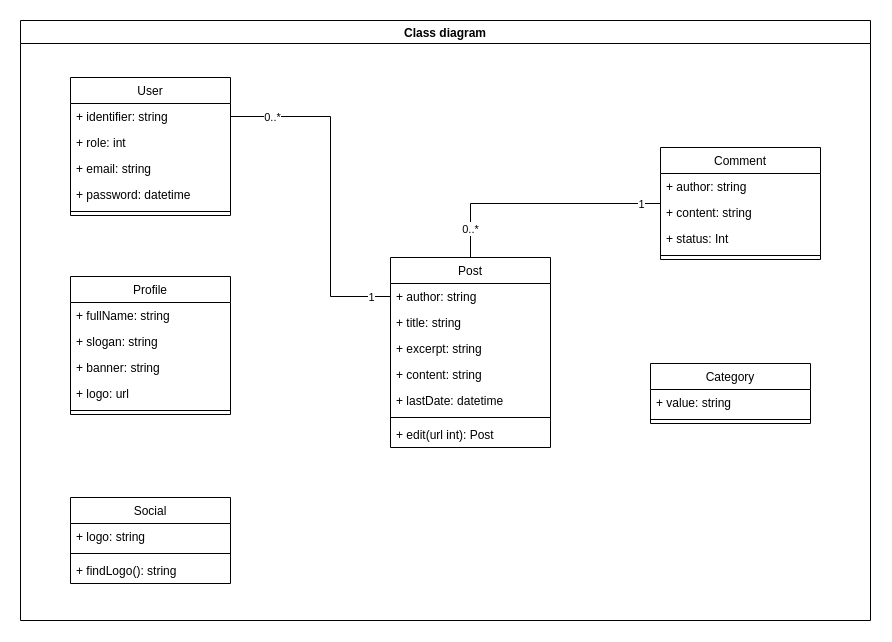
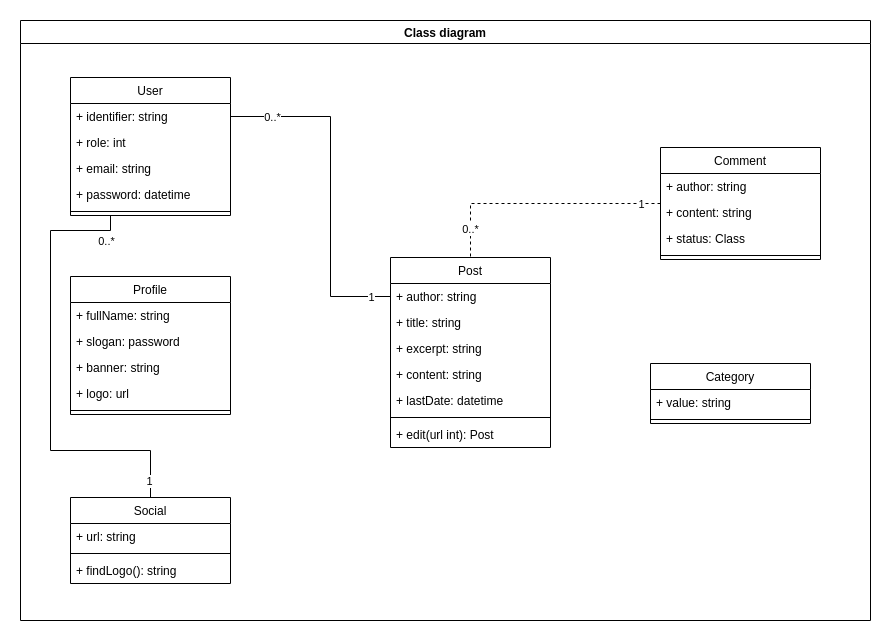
edge "Comment" -- "Post": style solid -> dashed
node "+ status: Int": label "+ status: Int" -> "+ status: Class"
node "+ slogan: string": label "+ slogan: string" -> "+ slogan: password"
edge "User" -- "Social": added, labels "0..*", "1"
node "+ logo: string": label "+ logo: string" -> "+ url: string"
